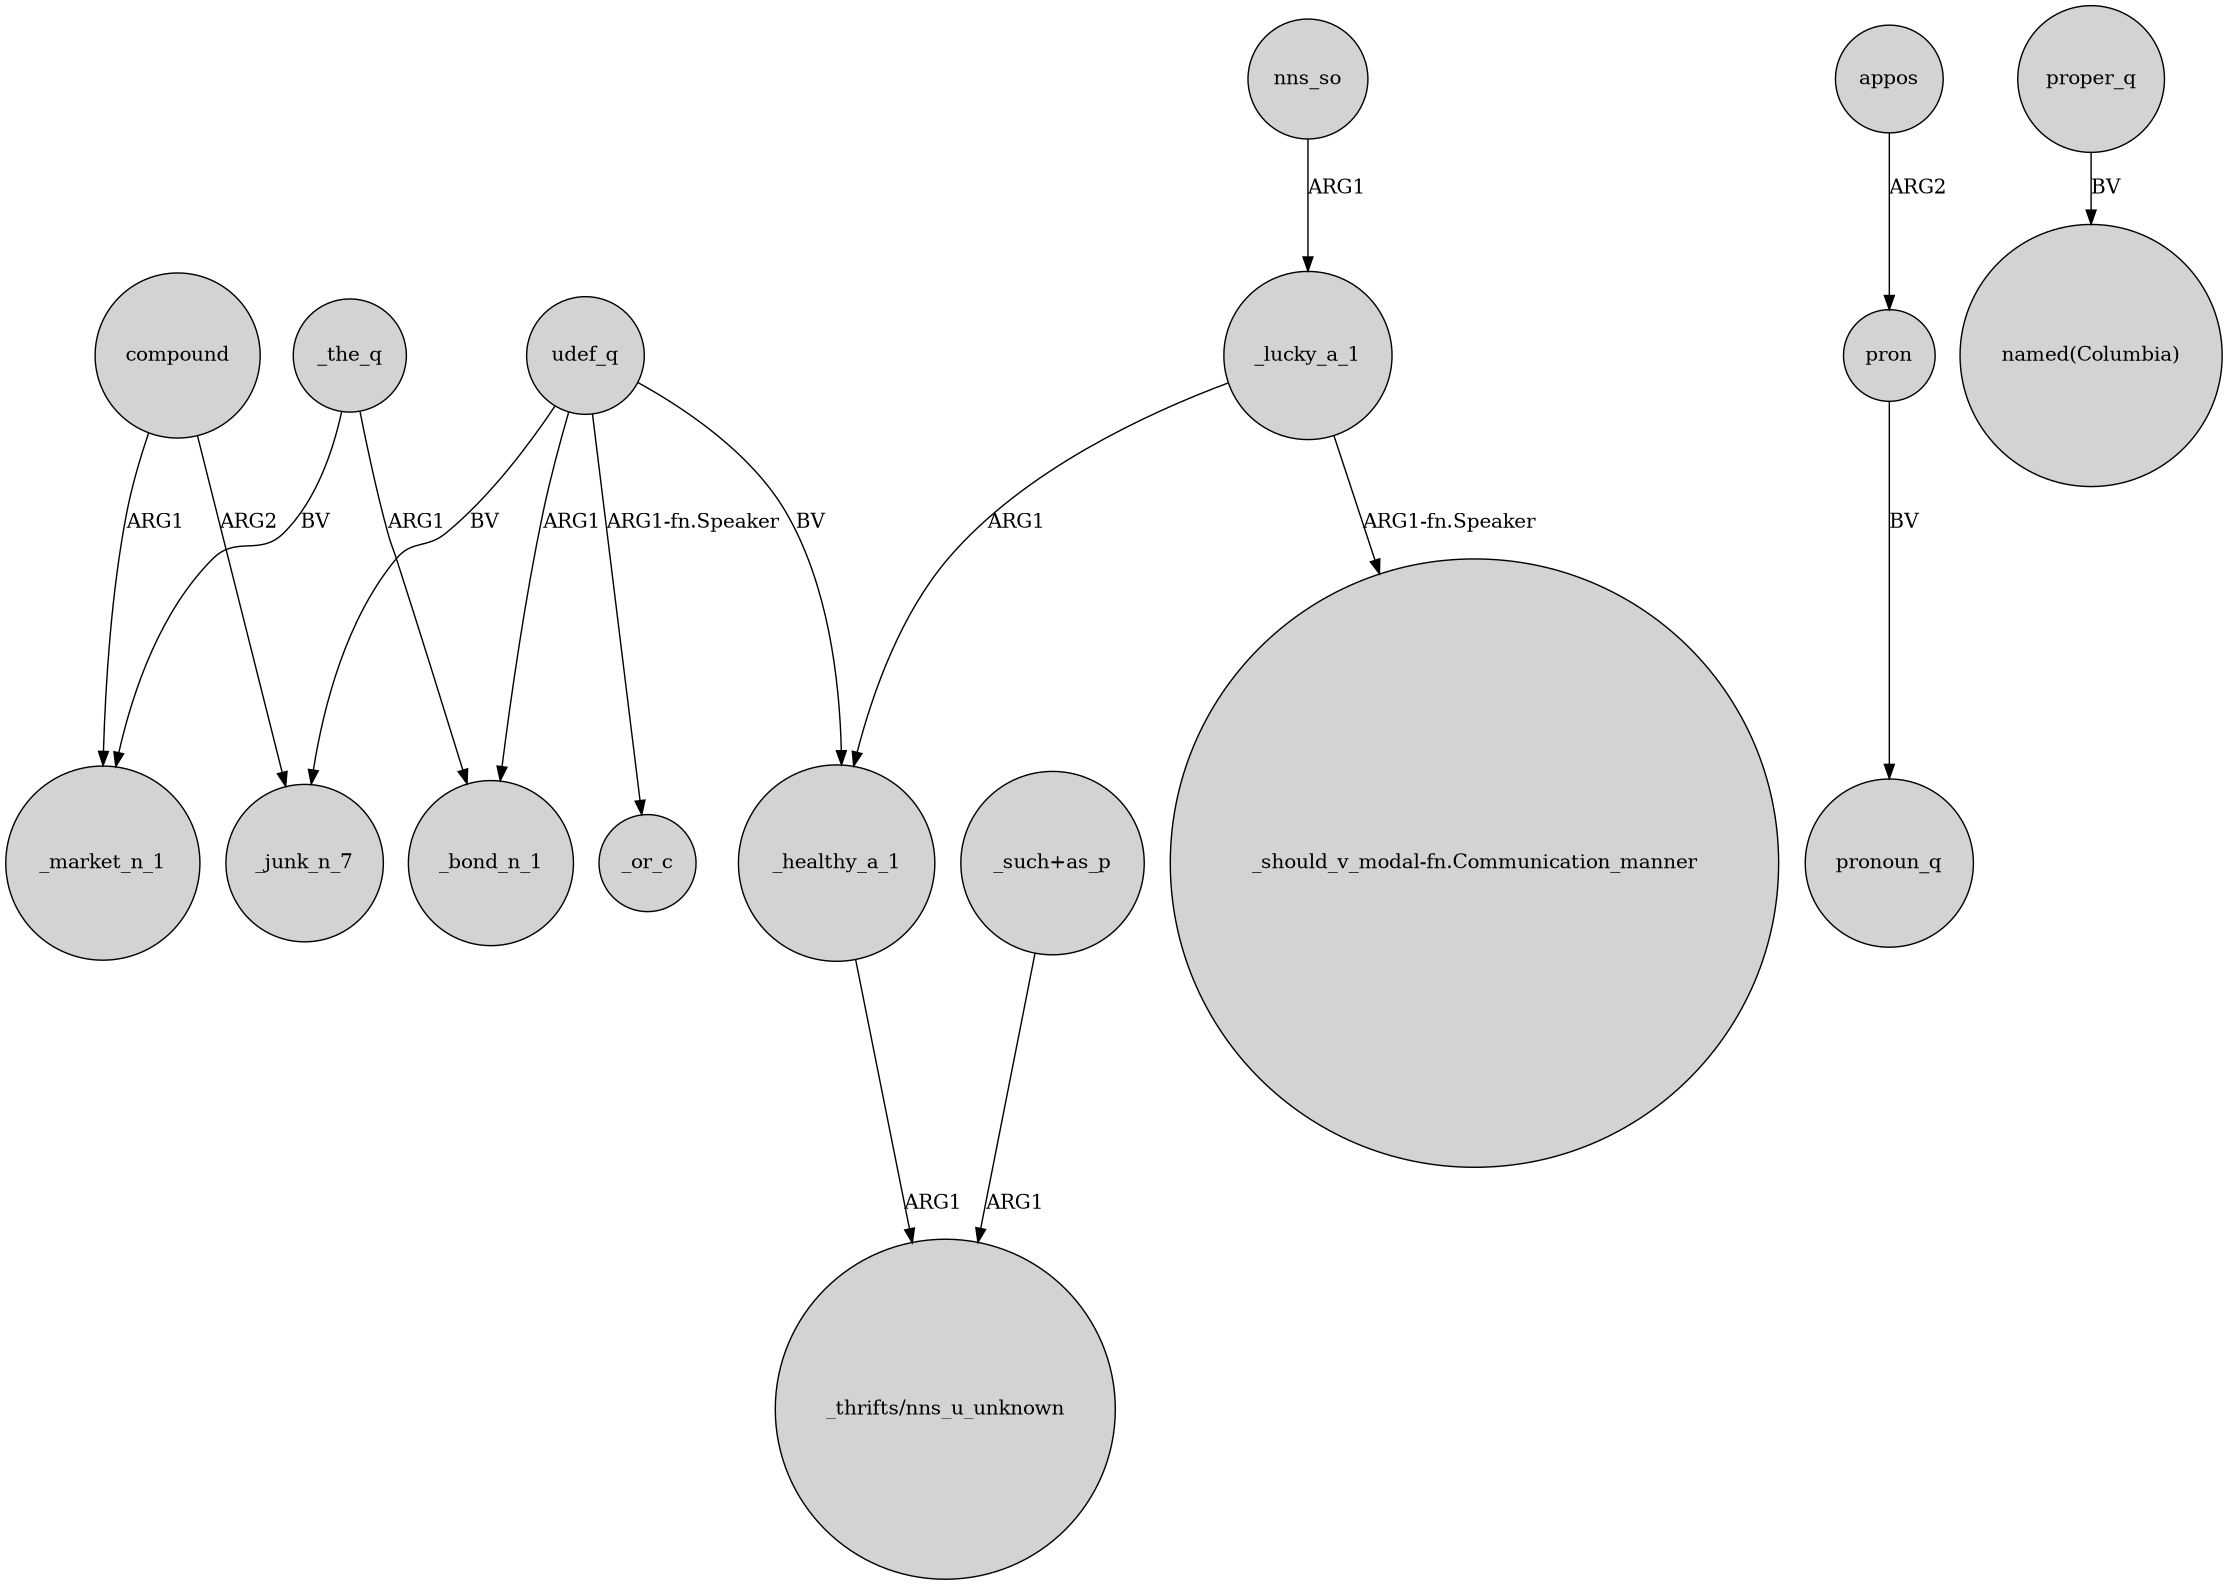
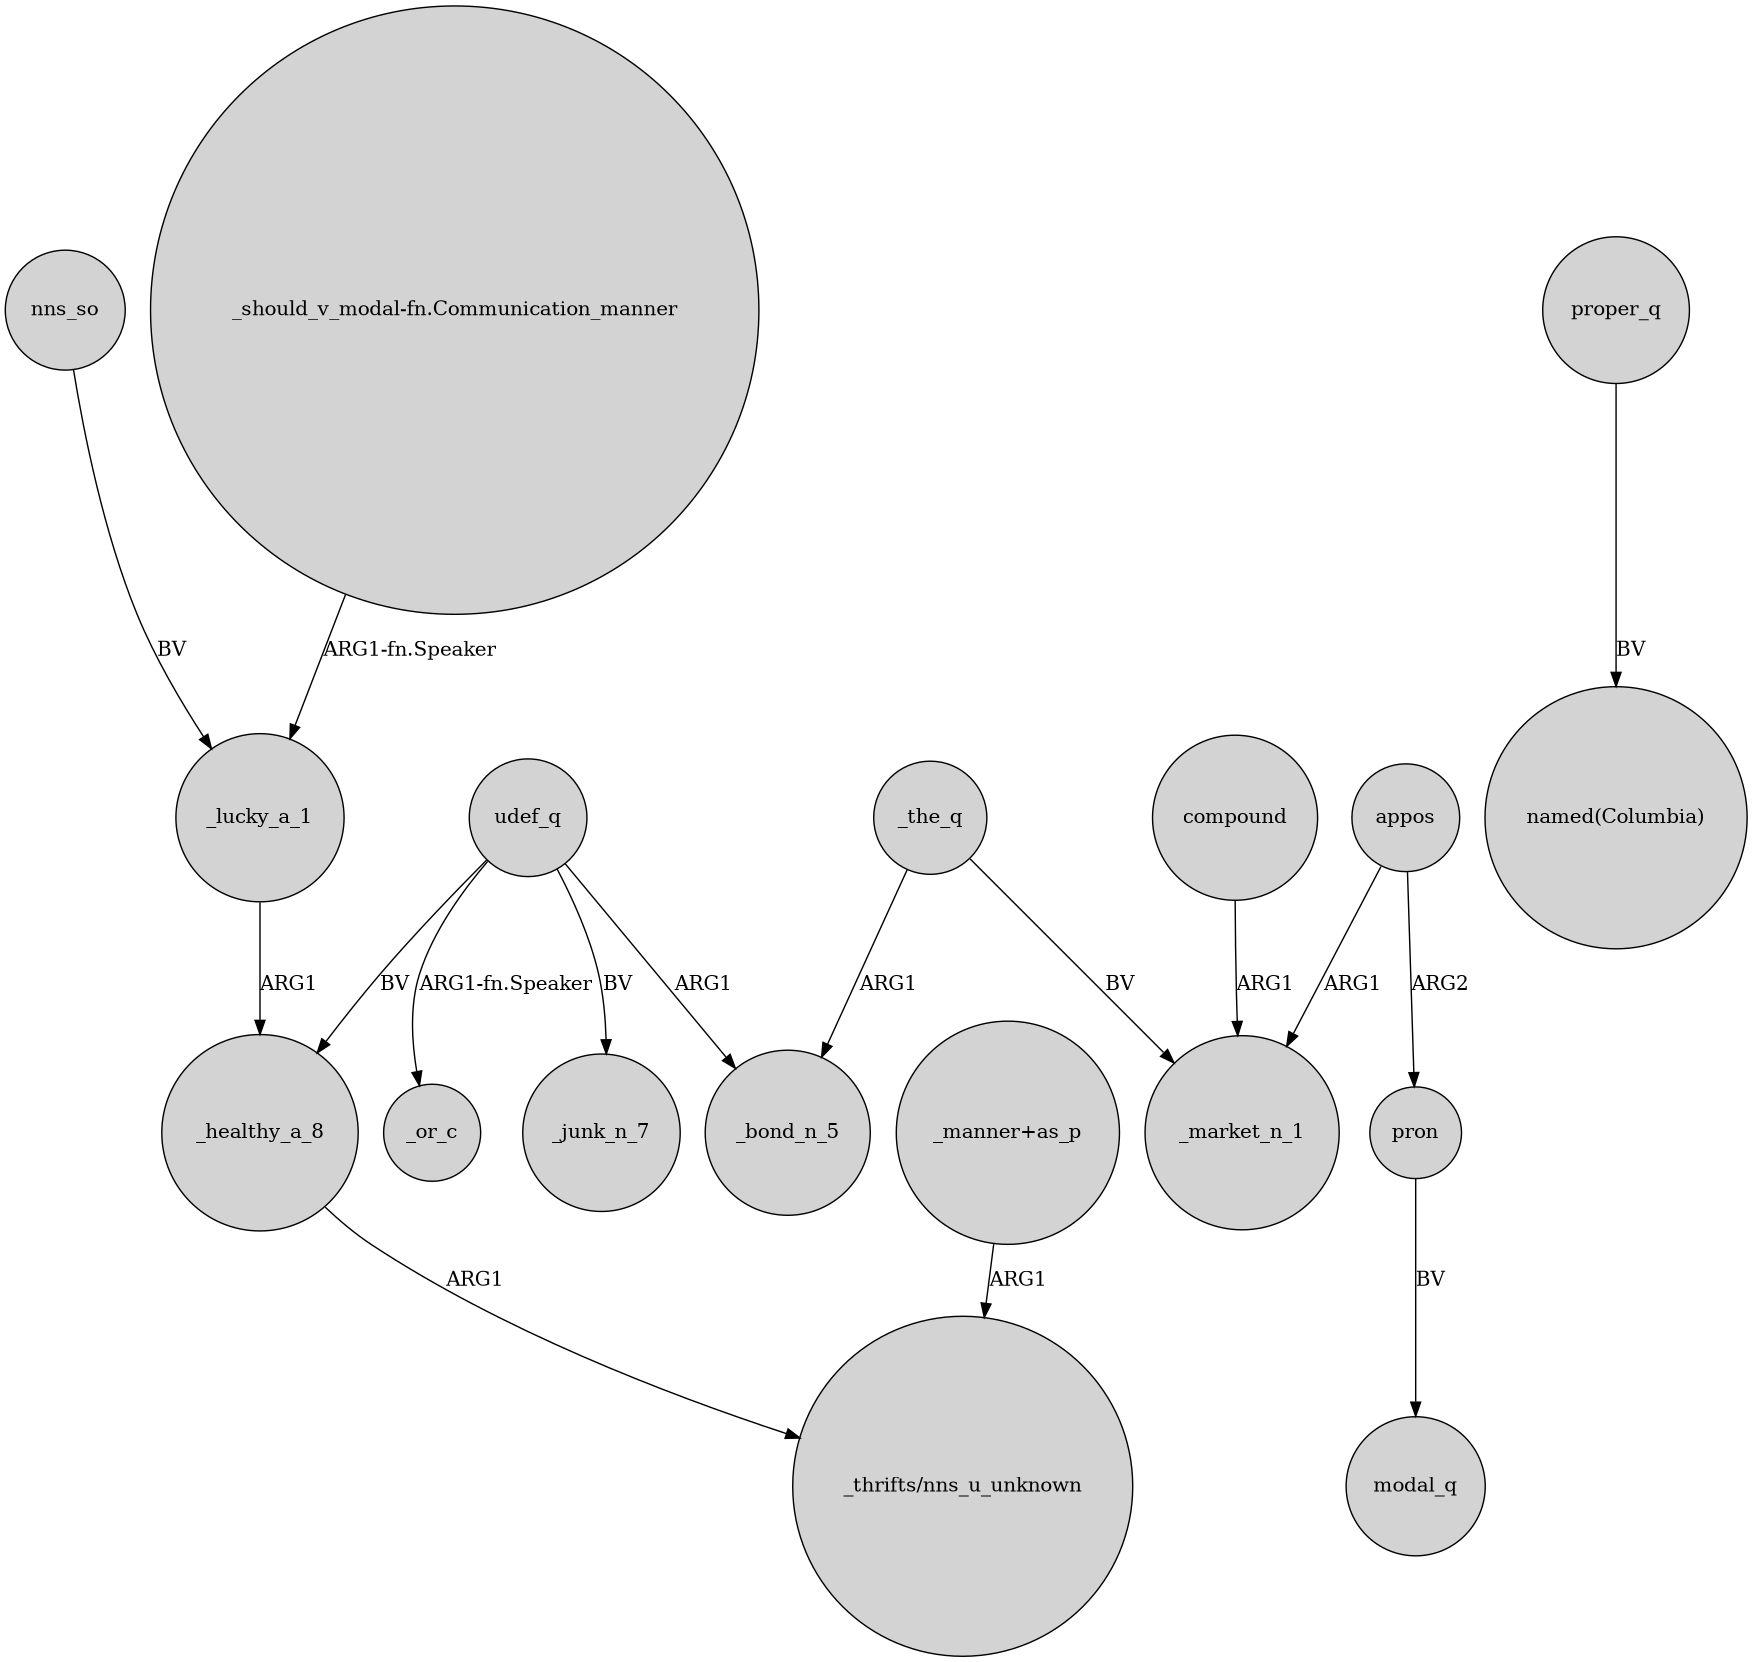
edge "nns_so" -> "_lucky_a_1": label "ARG1" -> "BV"
edge "_lucky_a_1" -> "_should_v_modal-fn.Communication_manner": reversed
edge "compound" -> "_junk_n_7": removed, label "ARG2"
node "_bond_n_1": label "_bond_n_1" -> "_bond_n_5"
node "_healthy_a_1": label "_healthy_a_1" -> "_healthy_a_8"
node "_such+as_p": label "_such+as_p" -> "_manner+as_p"
node "pronoun_q": label "pronoun_q" -> "modal_q"
edge "appos" -> "_market_n_1": added, label "ARG1"
